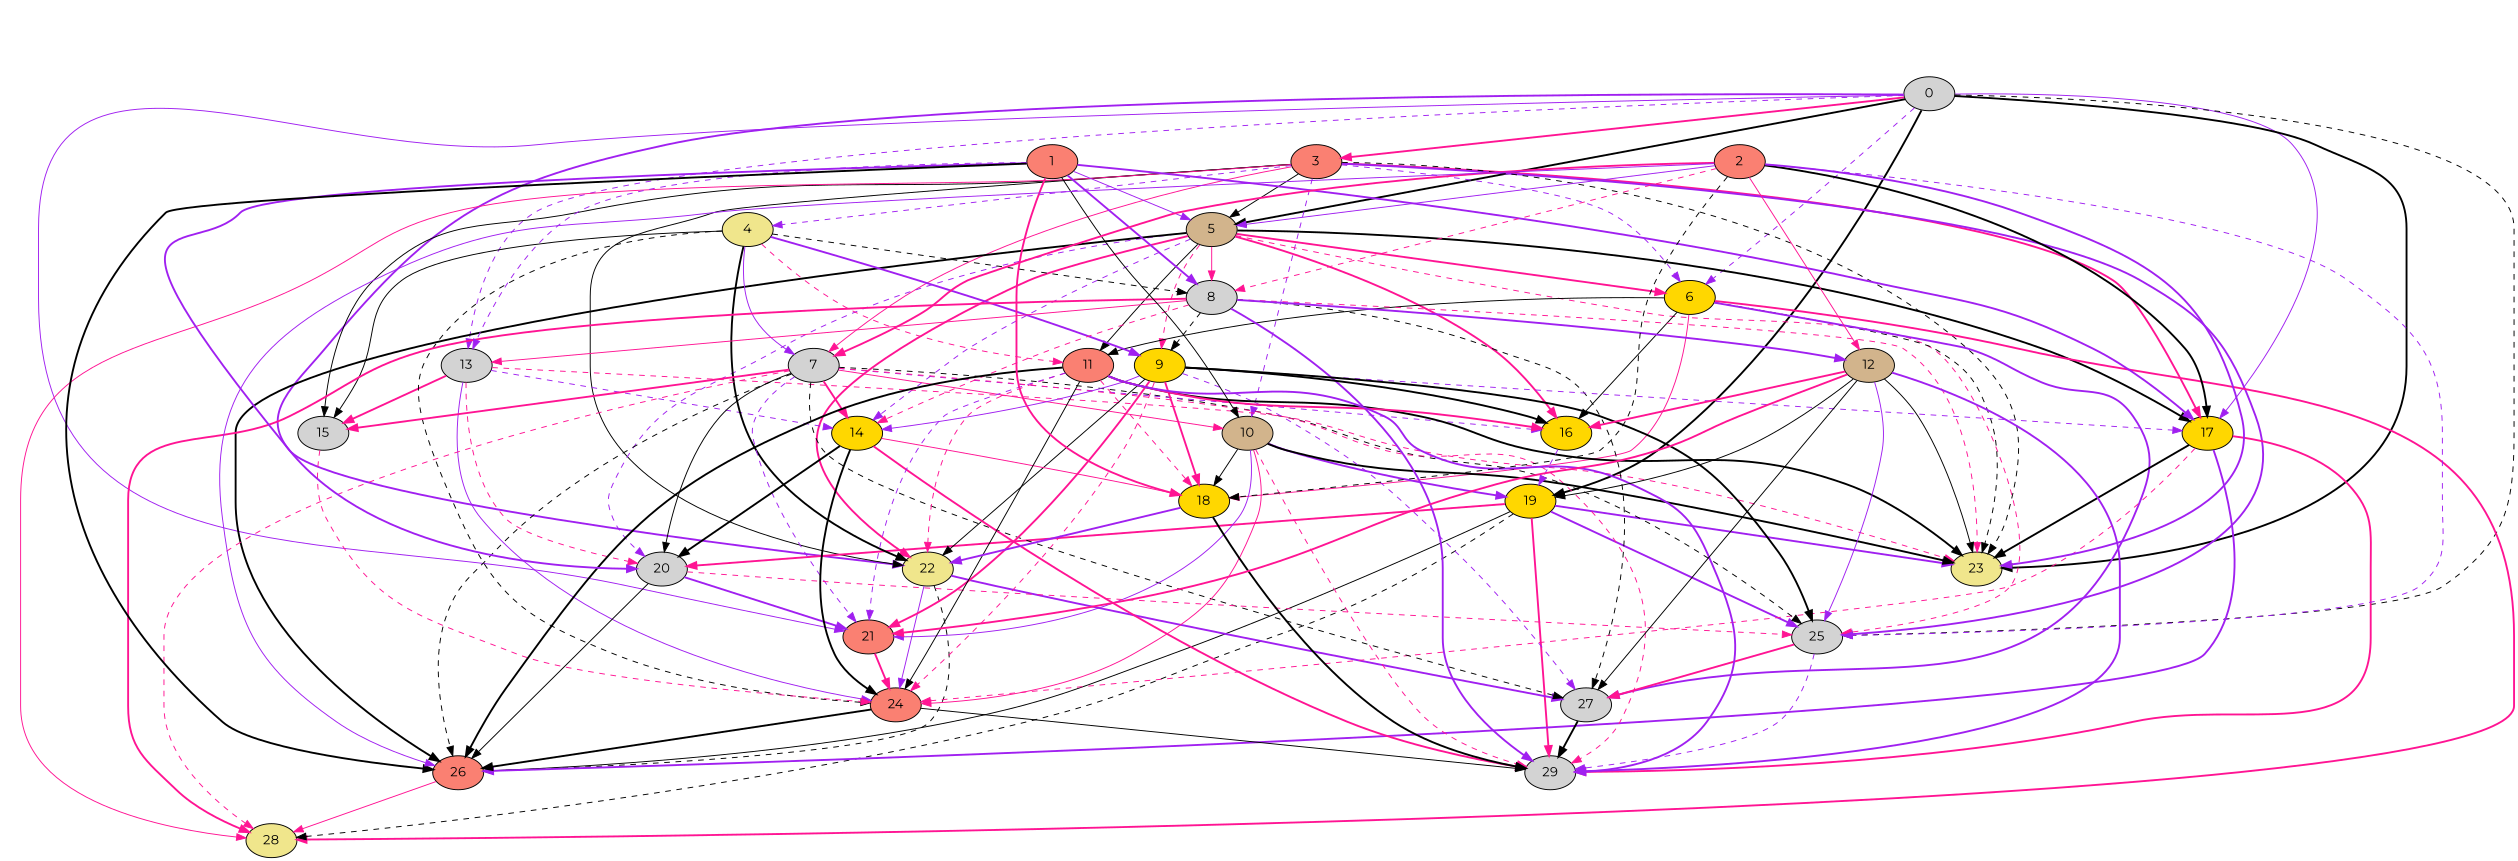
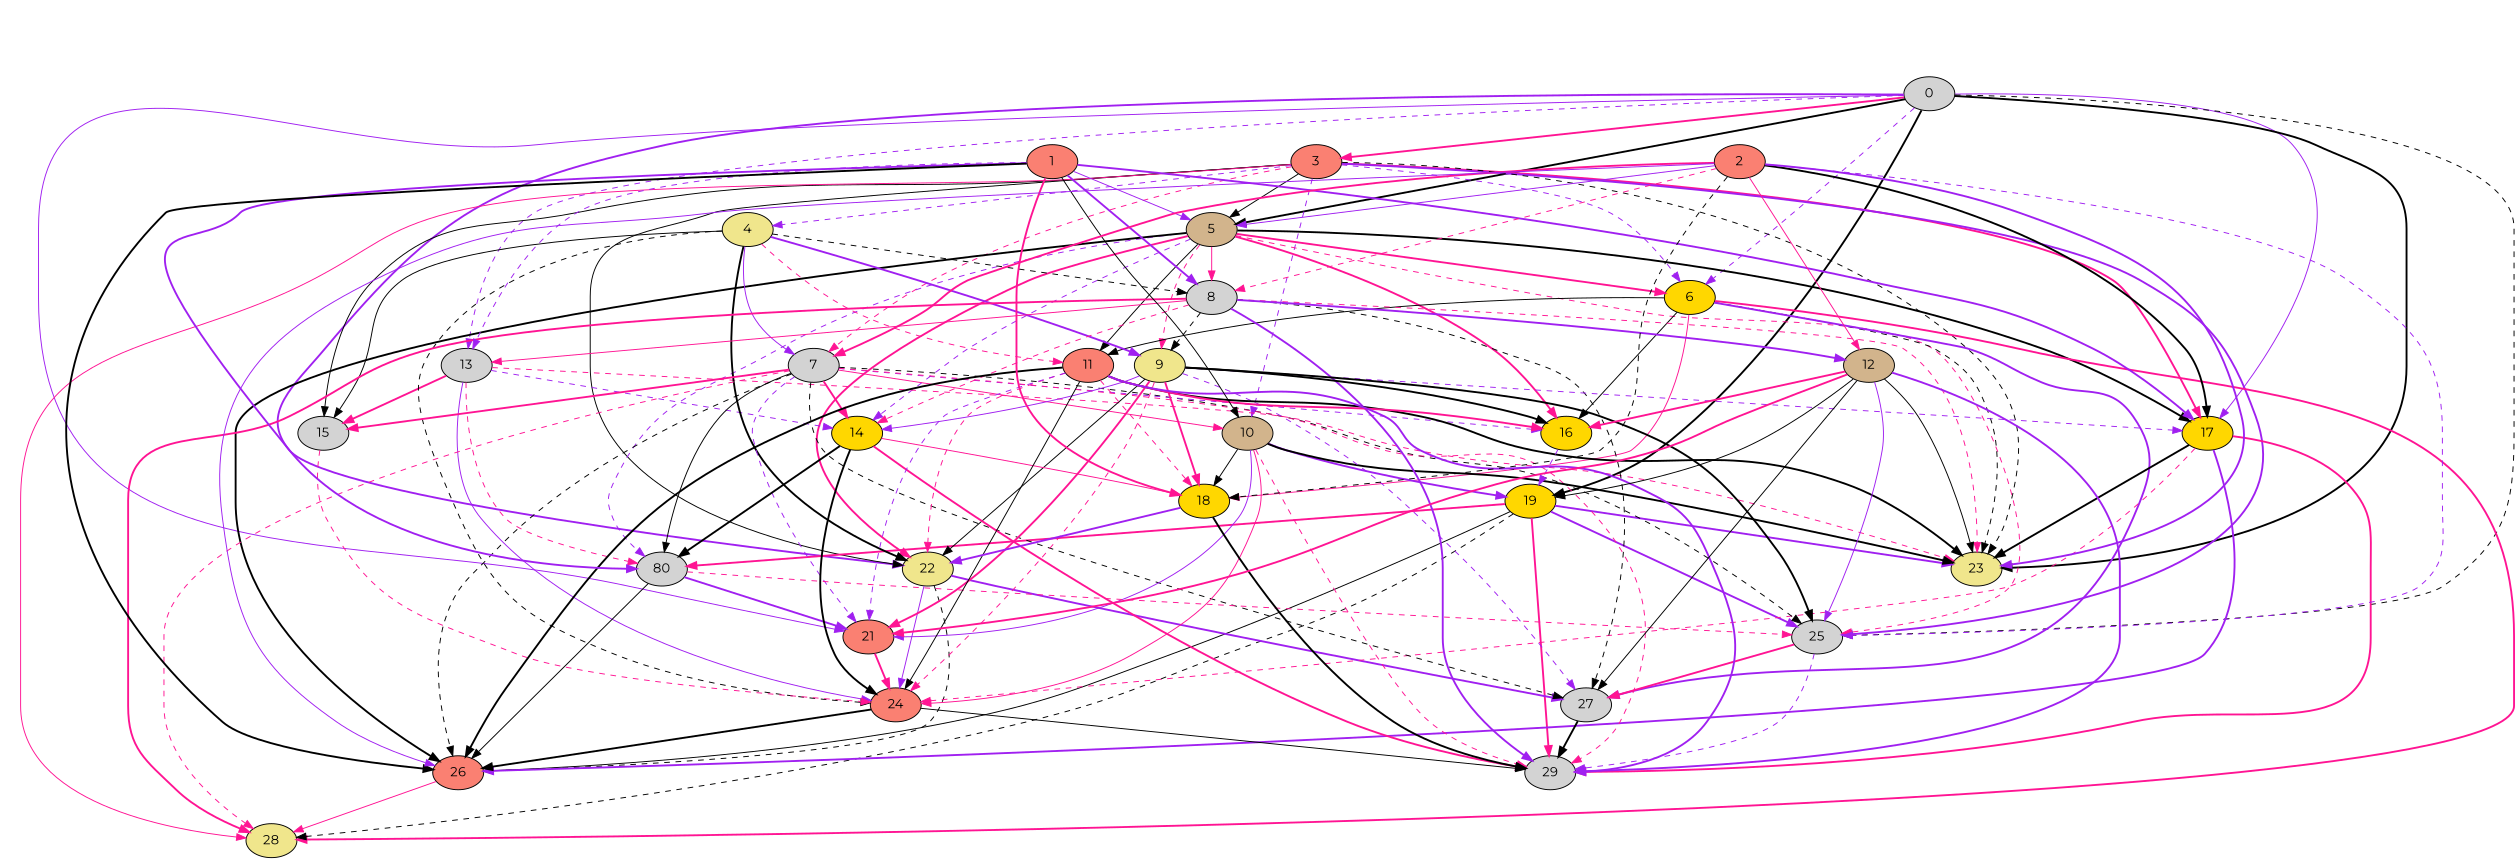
edge "3" -> "7": style solid -> dashed
node "9": fillcolor gold -> khaki
node "20": label "20" -> "80"
